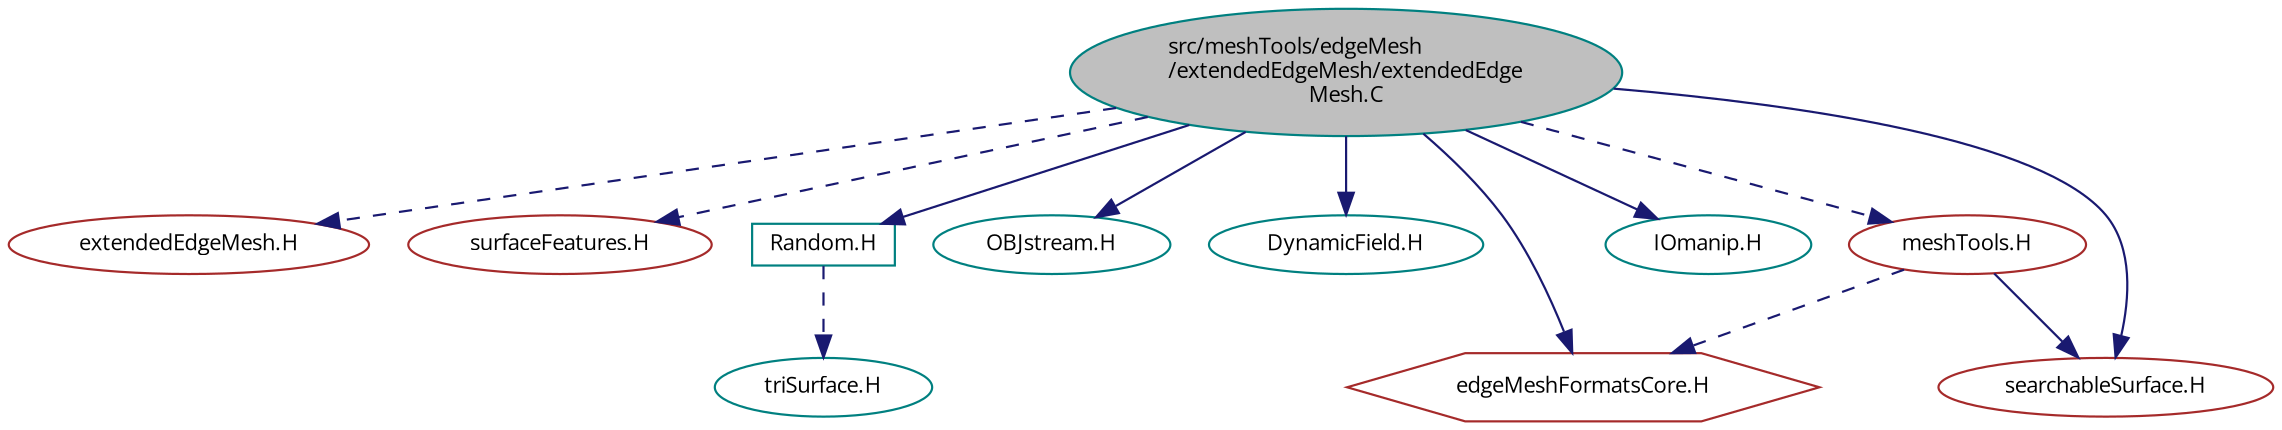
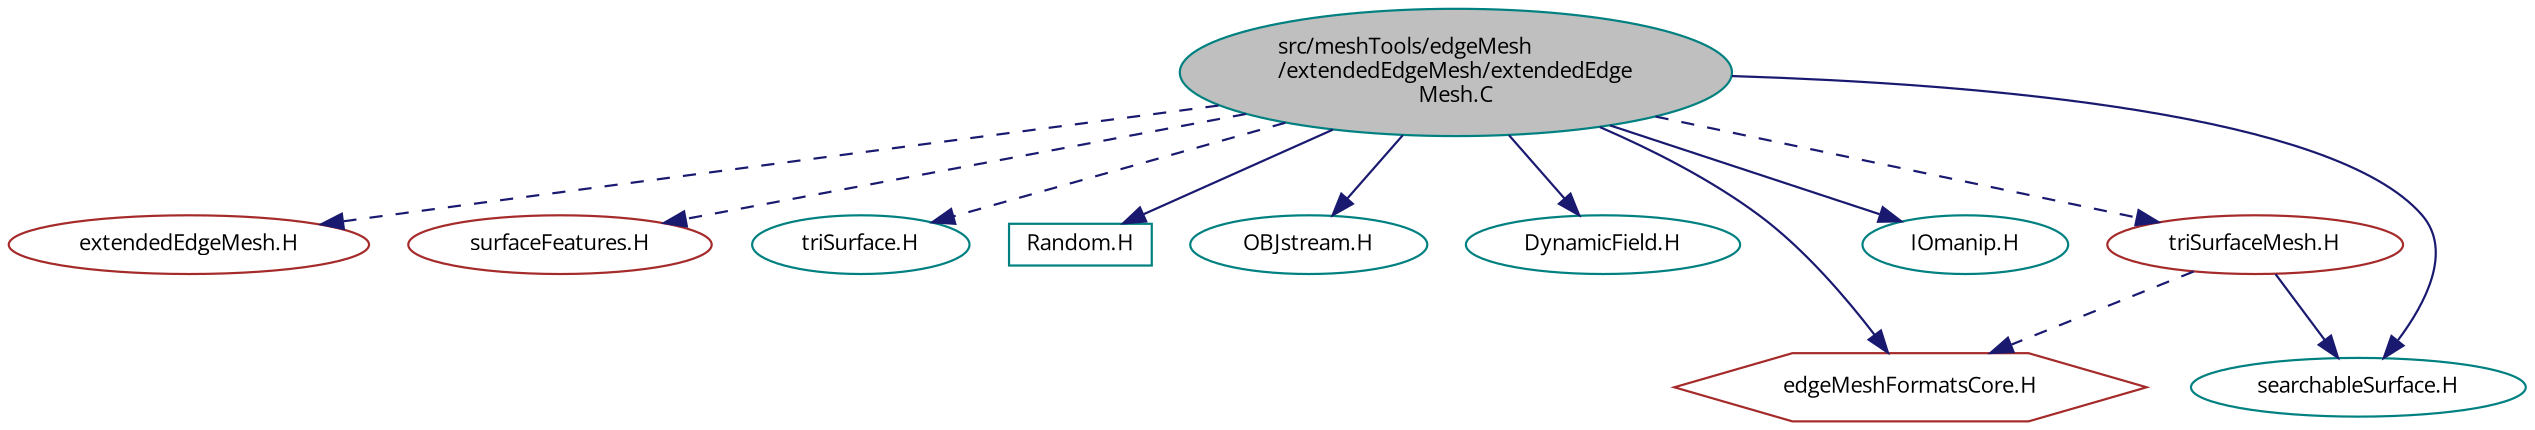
node "meshTools.H": label "meshTools.H" -> "triSurfaceMesh.H"
edge "Random.H" -> "triSurface.H": now "src/meshTools/edgeMesh /extendedEdgeMesh/extendedEdge Mesh.C" -> "triSurface.H"
node "searchableSurface.H": color brown -> teal
